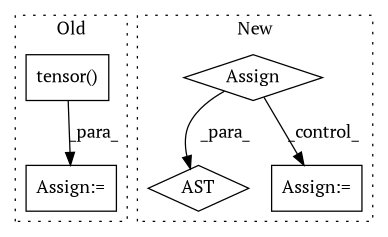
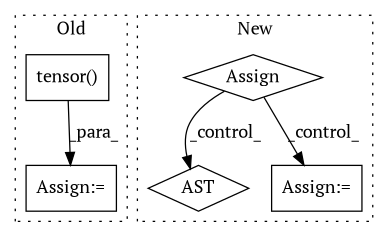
edge "Assign" -> "AST": label "_para_" -> "_control_"
